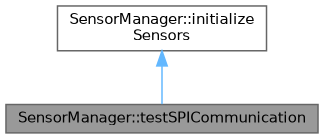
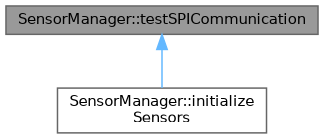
edge "SensorManager::testSPICommunication" -> "SensorManager::initialize Sensors": reversed
